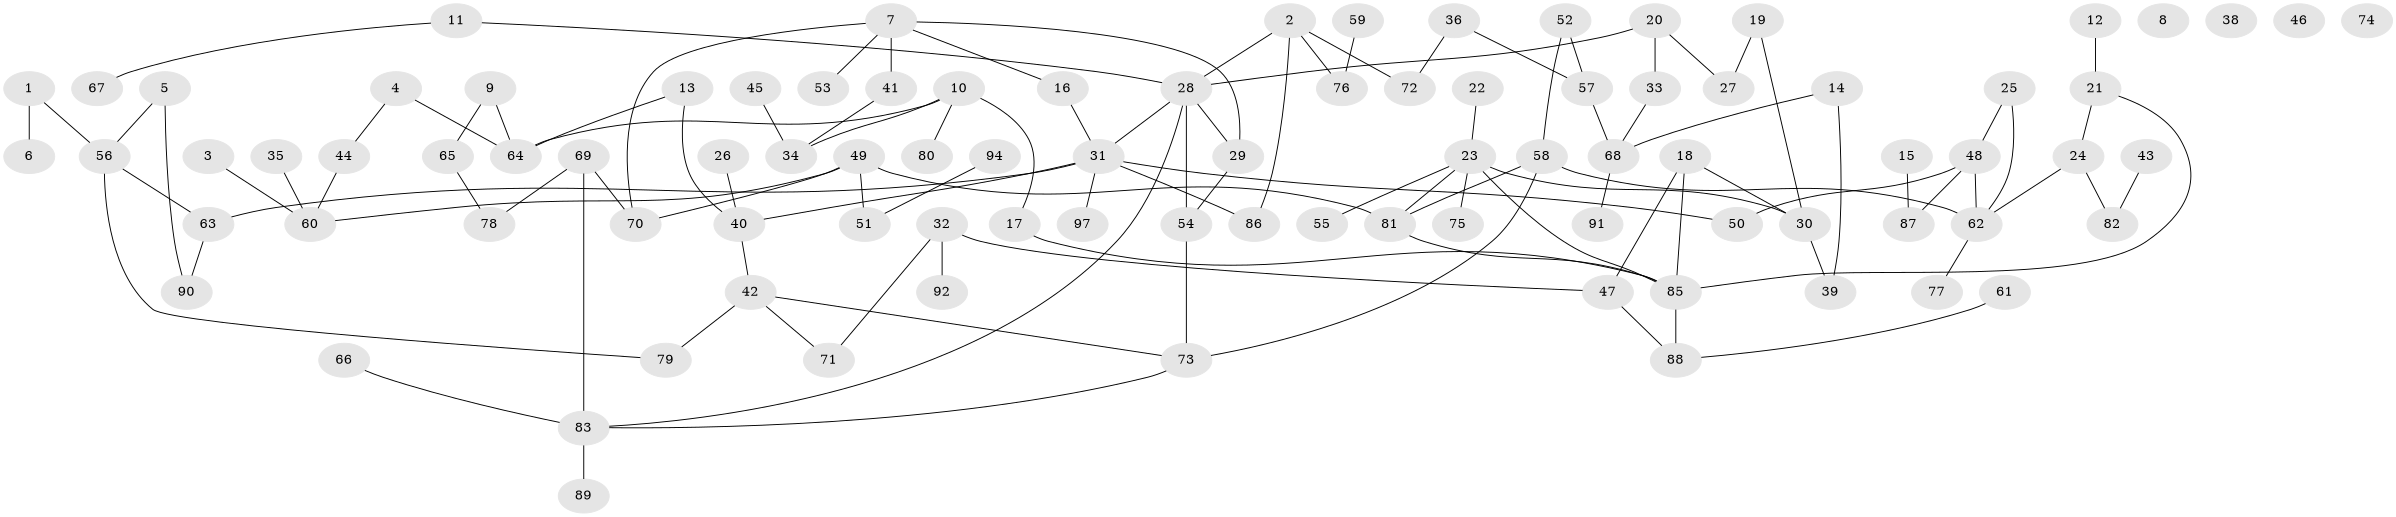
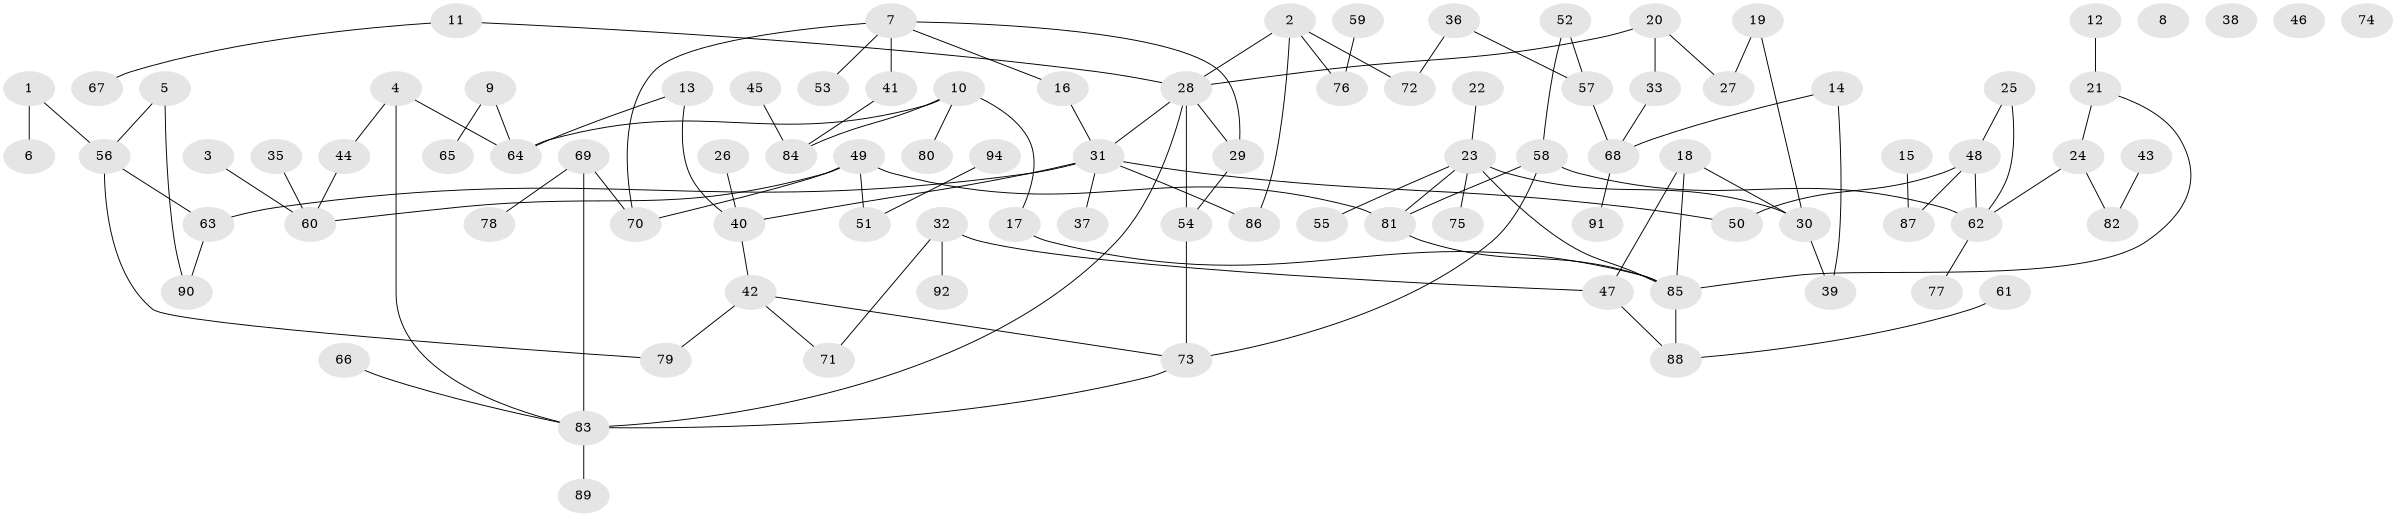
node "34": label "34" -> "84"
edge "65" -- "78": removed
node "97": label "97" -> "37"
edge "4" -- "83": added
